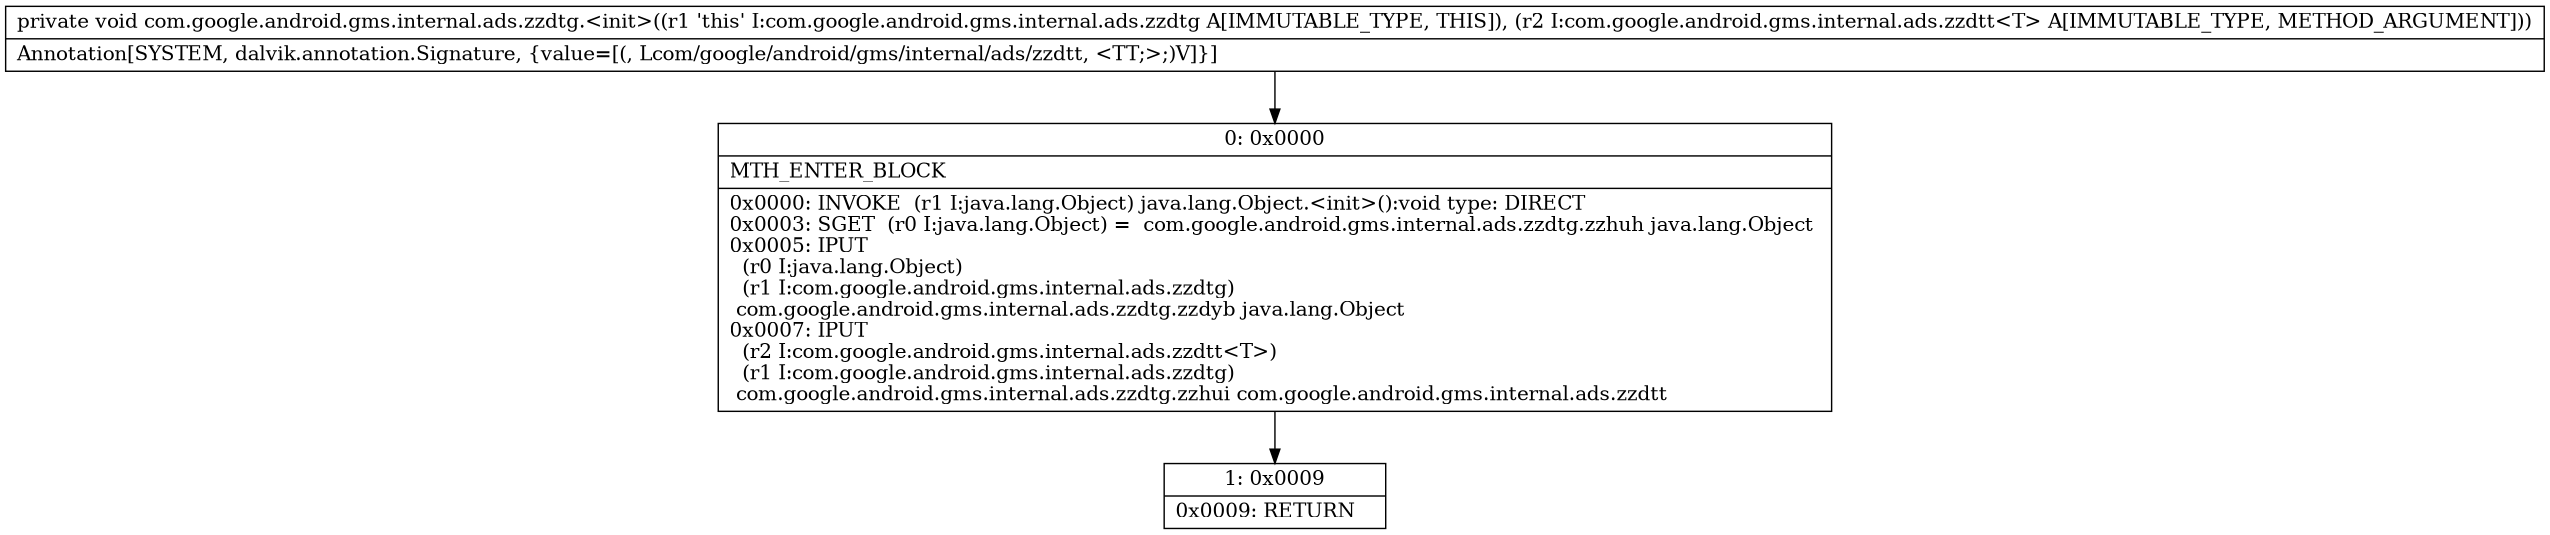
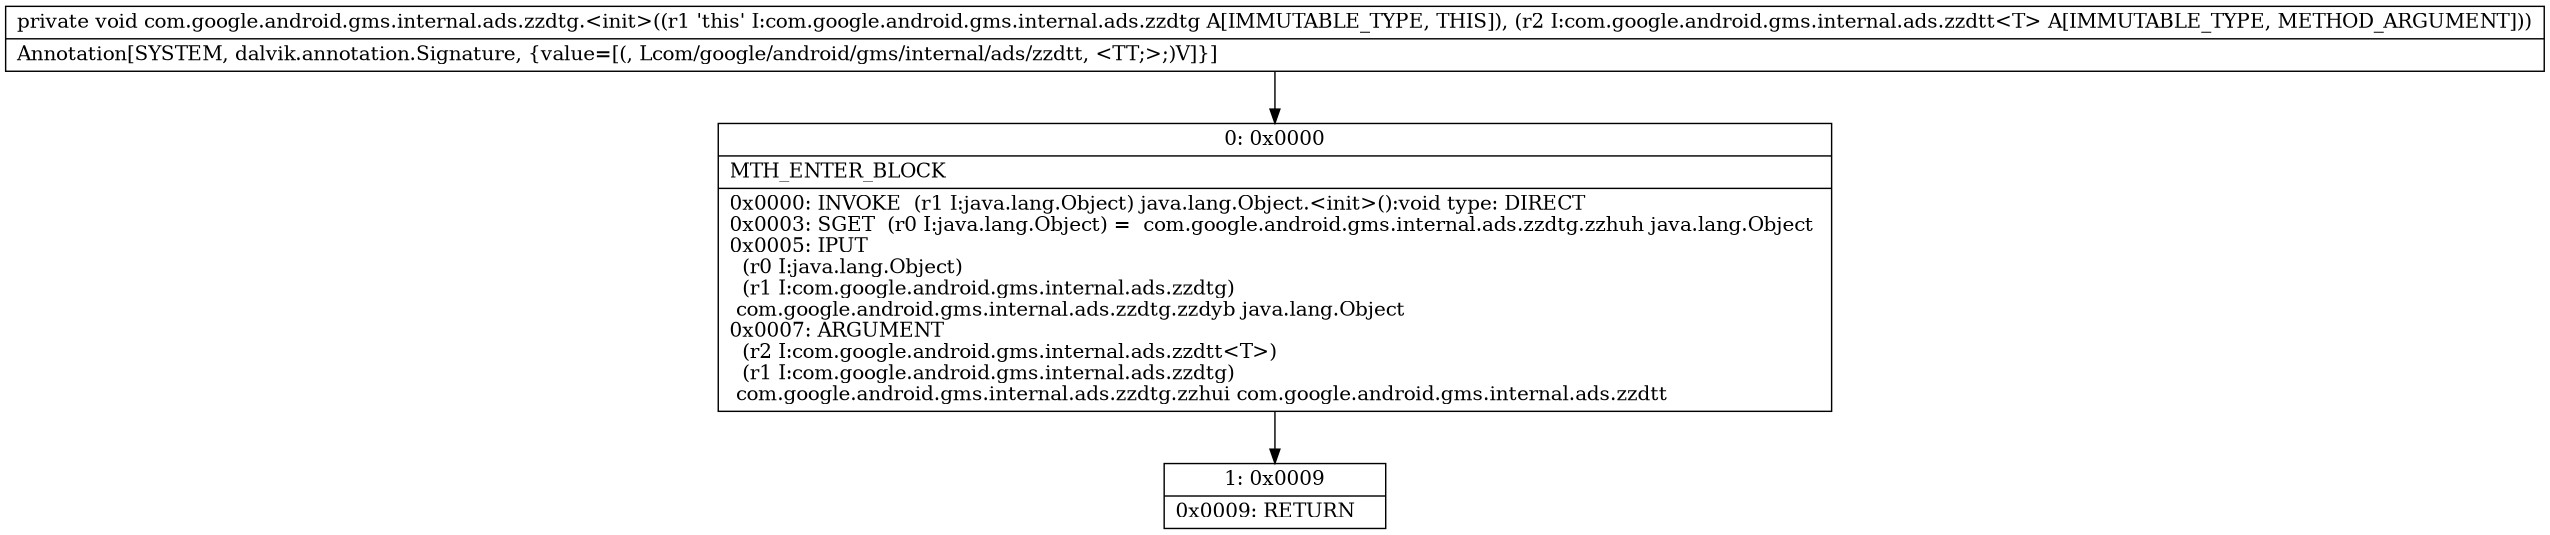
node "0: 0x0000": text "0x0007: IPUT" -> "0x0007: ARGUMENT"
